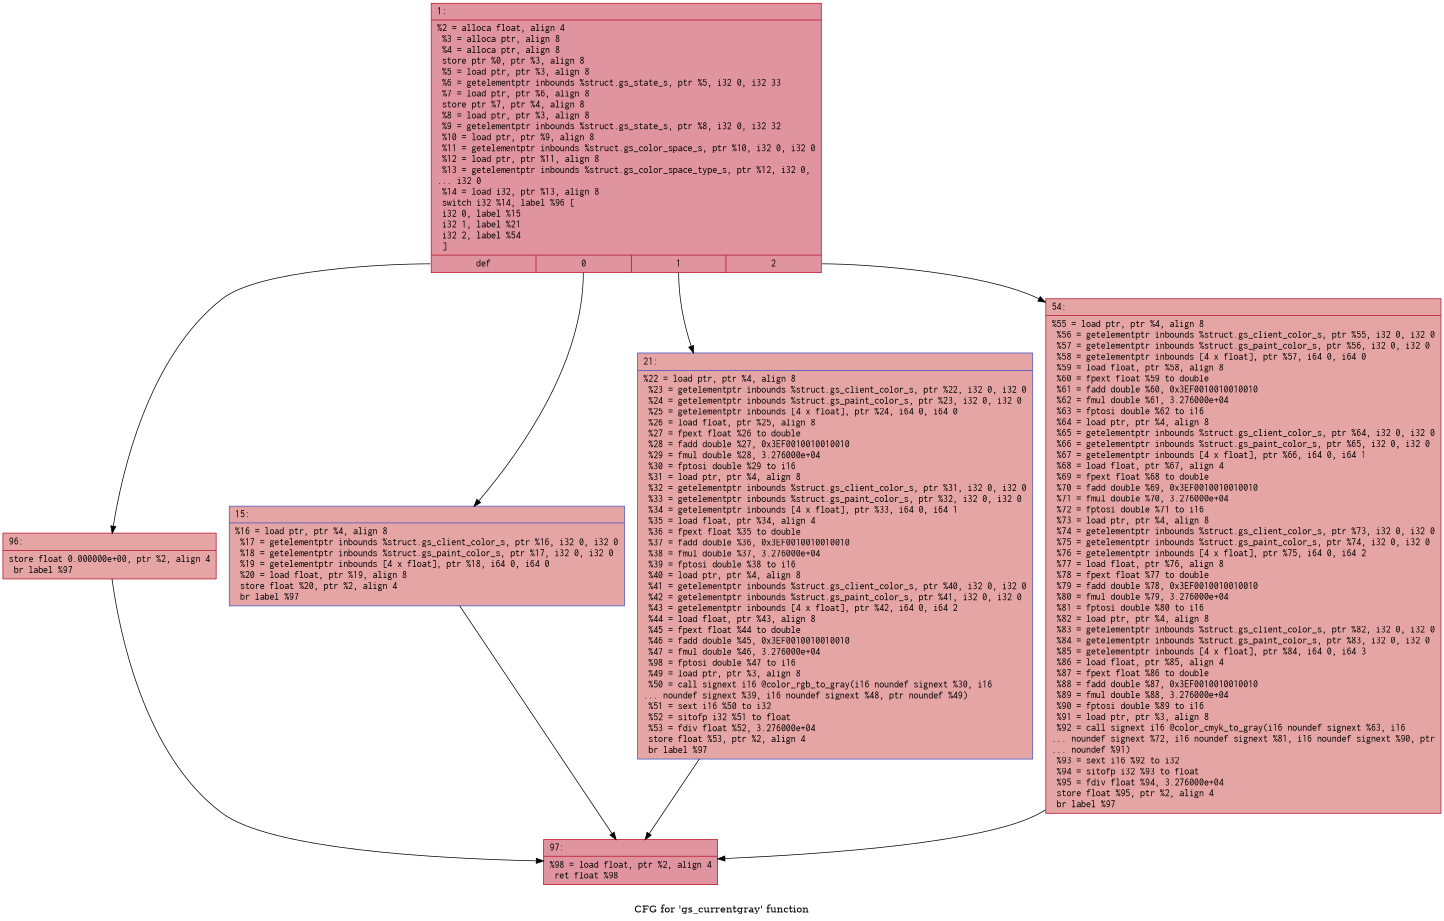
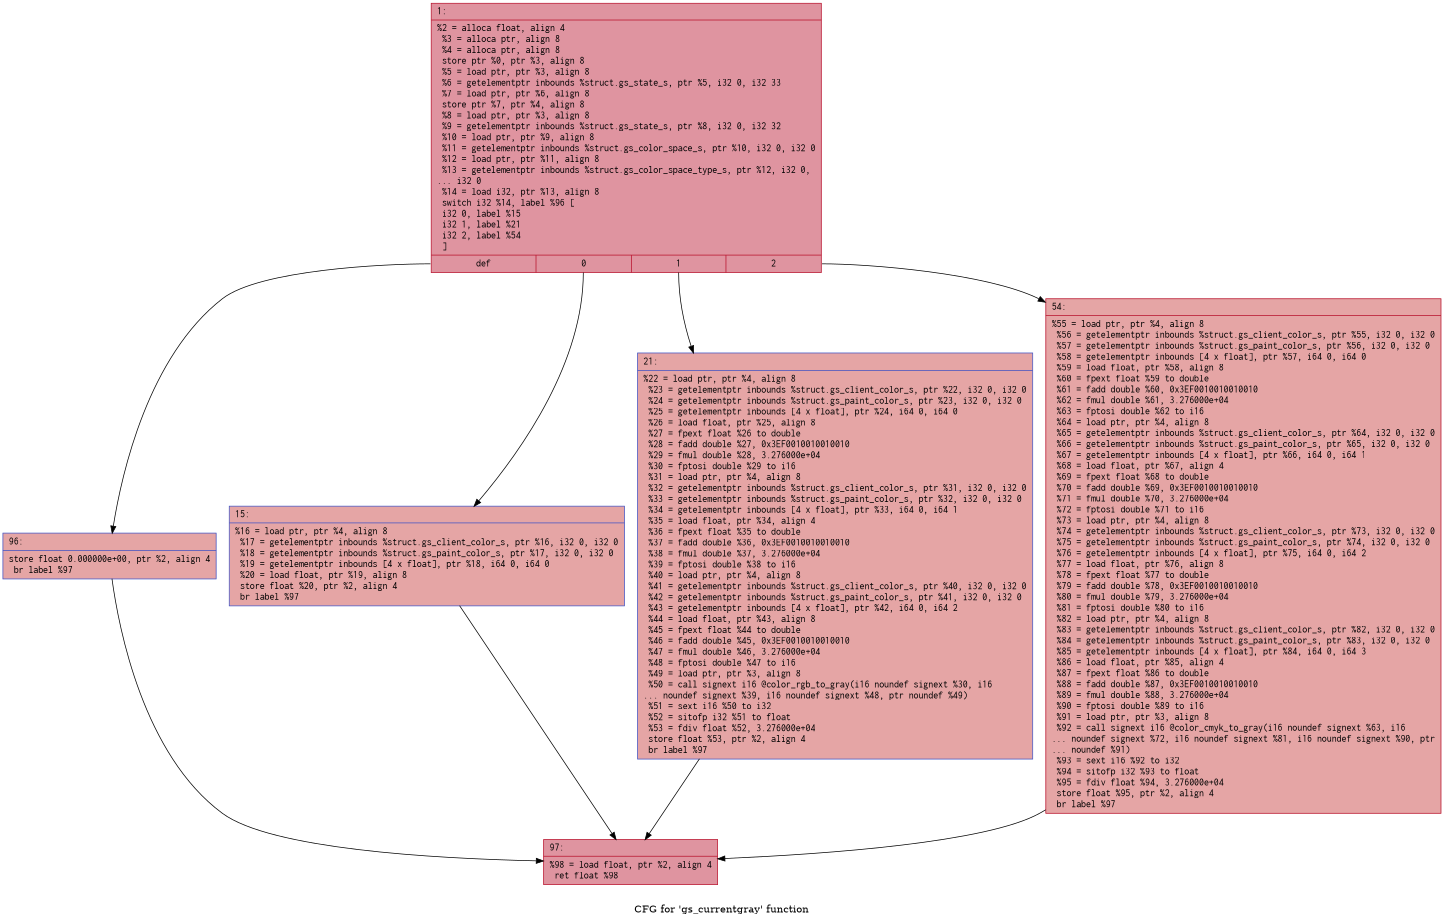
node "96:": color #b70d28ff -> #3d50c3ff
node "21:": text "%98 = fptosi double %47 to i16" -> "%48 = fptosi double %47 to i16"
